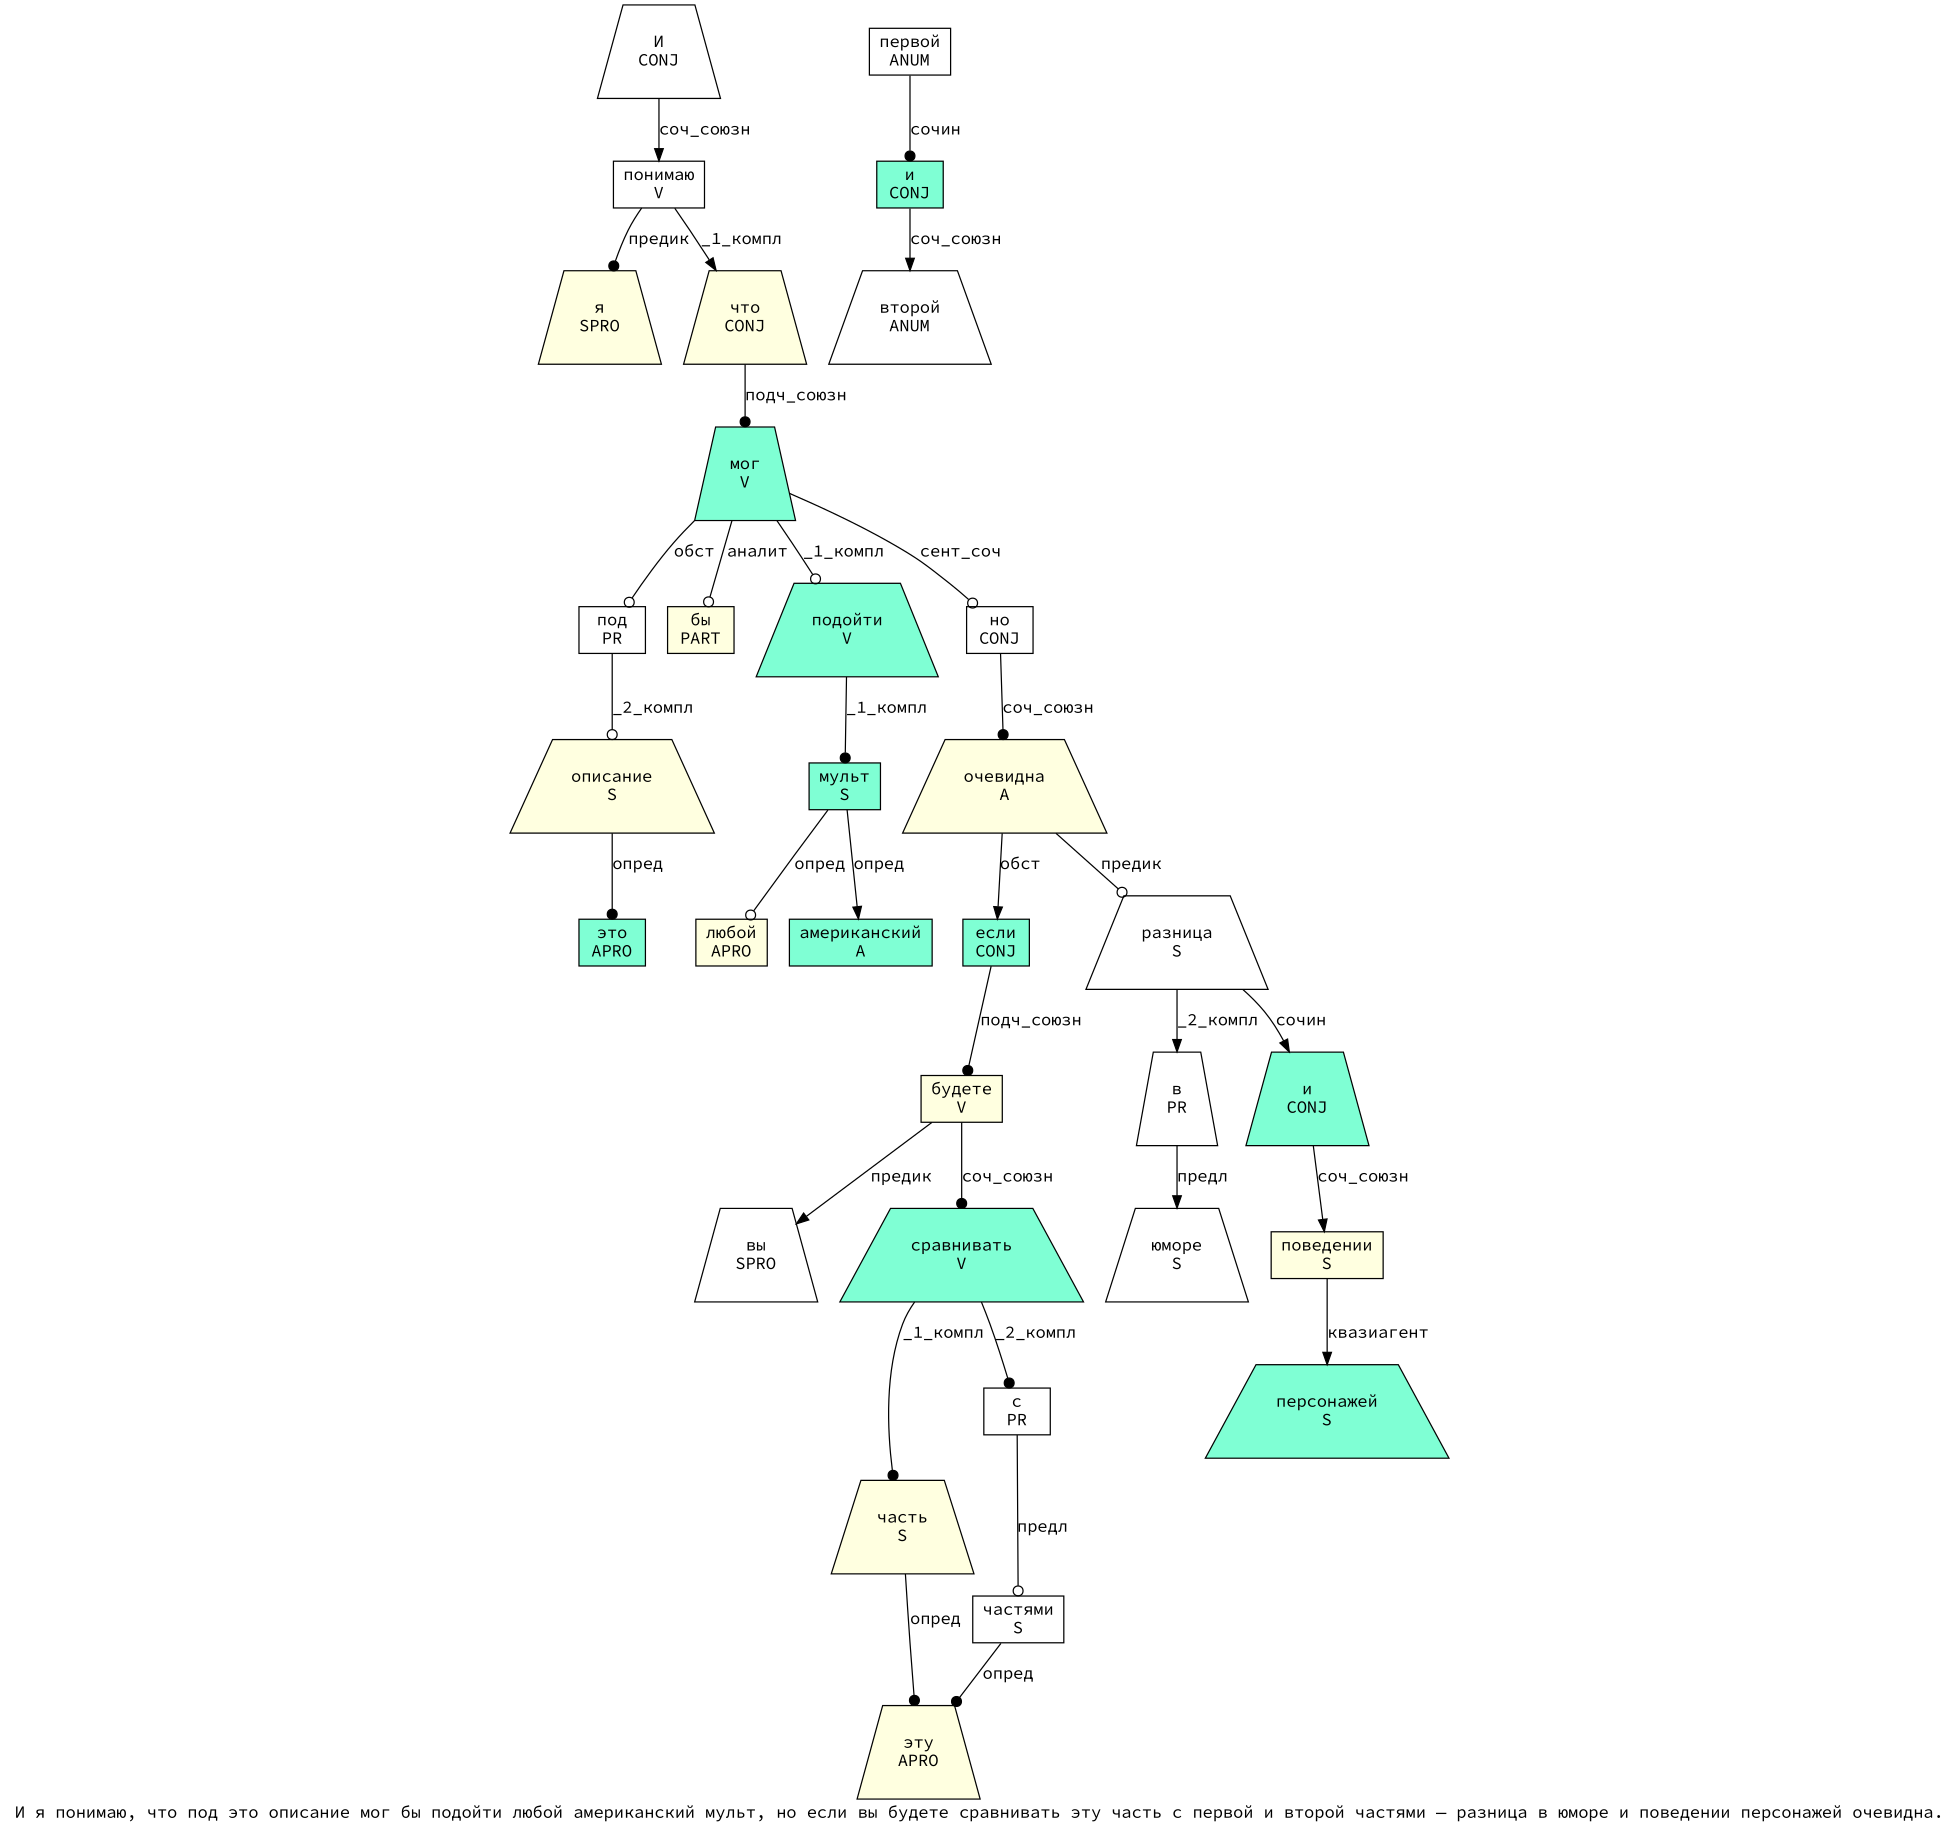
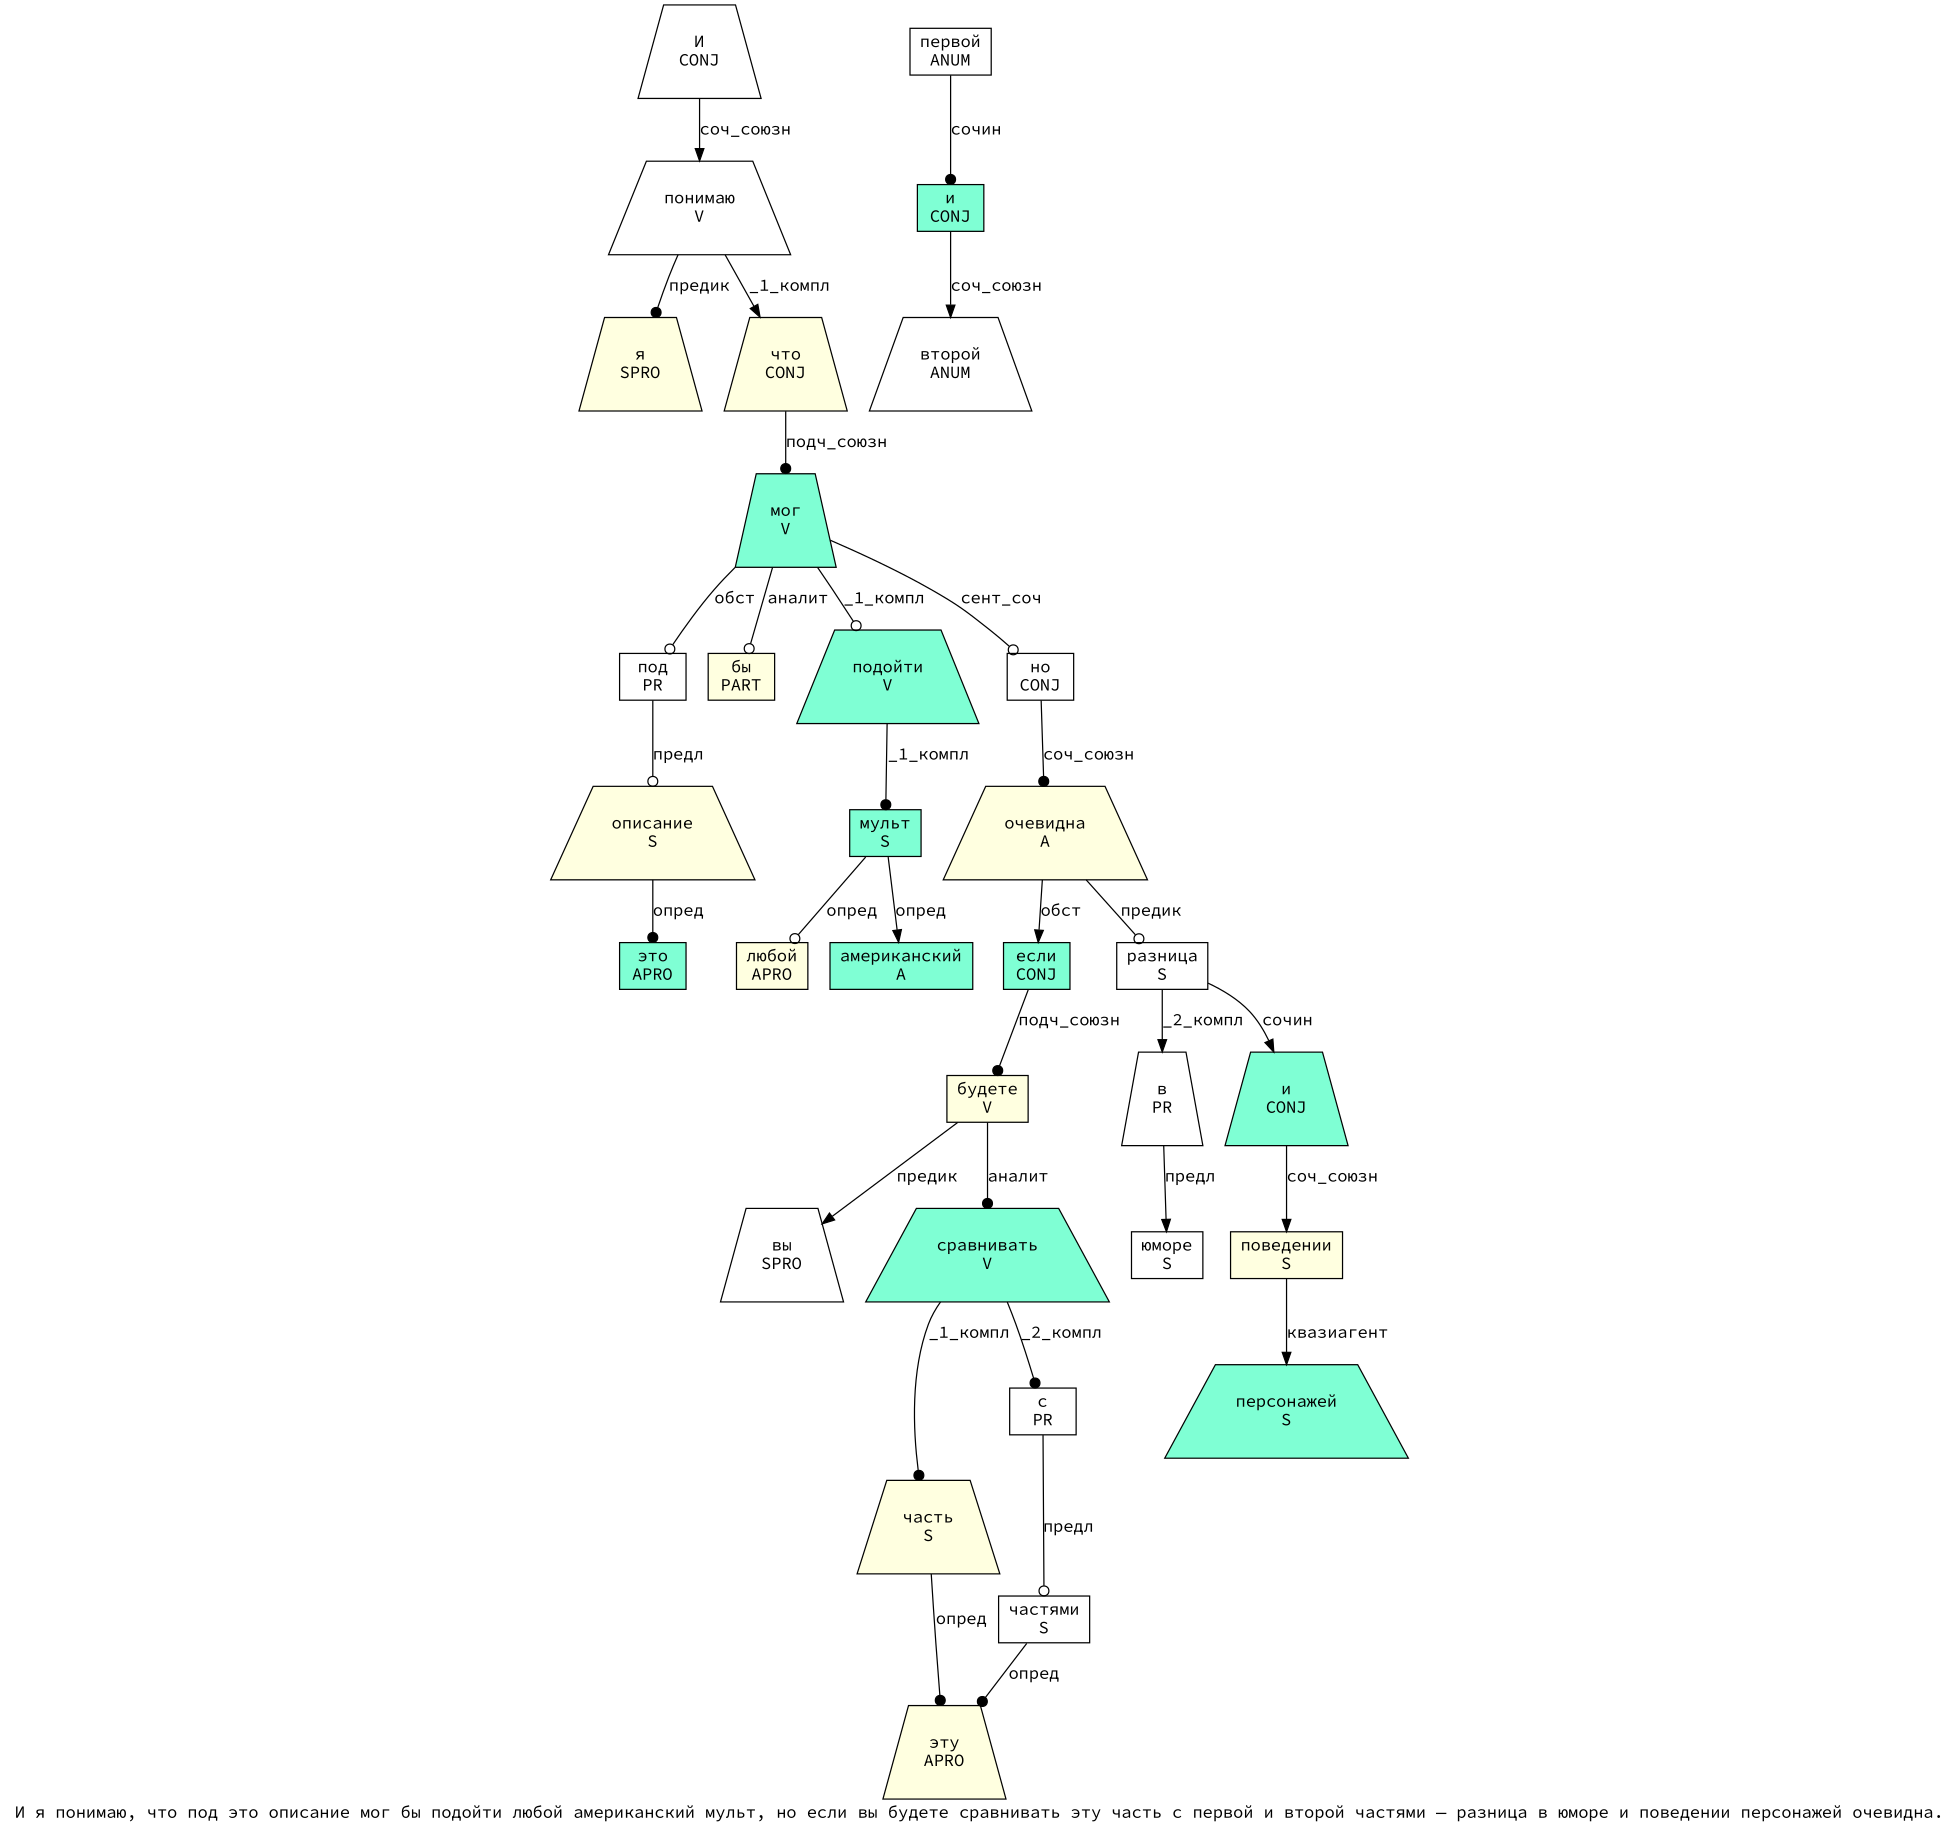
node "понимаю V": shape box -> trapezium
edge "под PR" -> "описание S": label "_2_компл" -> "предл"
node "разница S": shape trapezium -> box
edge "будете V" -> "сравнивать V": label "соч_союзн" -> "аналит"
node "юморе S": shape trapezium -> box
